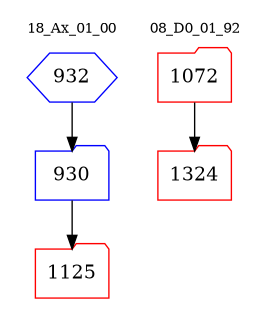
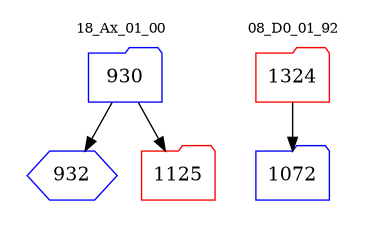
node "1072": color red -> blue
edge "932" -> "930": reversed
edge "1072" -> "1324": reversed
